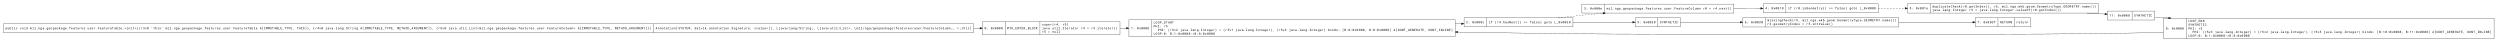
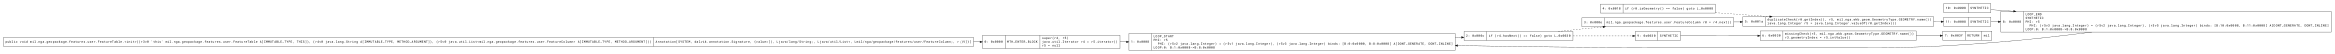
edge "3: 0x000e" -> "4: 0x0018": now "3: 0x000e" -> "5: 0x001a"
node "10: 0x0008": added
edge "2: 0x000c" -> "9: 0x0030": style solid -> dashed
node "7: 0x003f": text "return" -> "mil"
